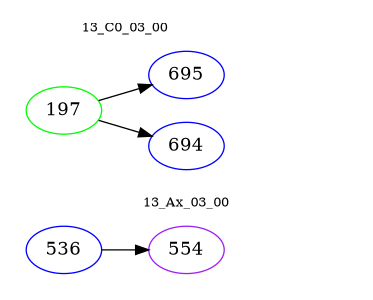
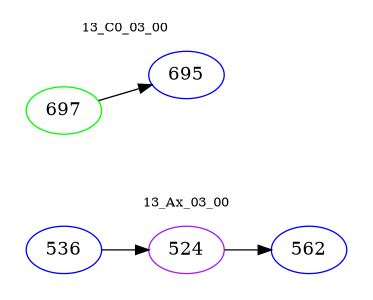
node "197": label "197" -> "697"
node "694": removed
node "554": label "554" -> "524"
node "562": added
